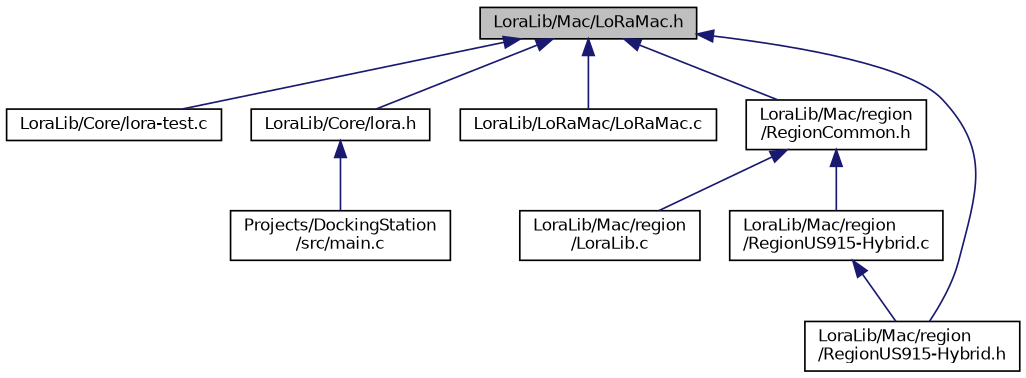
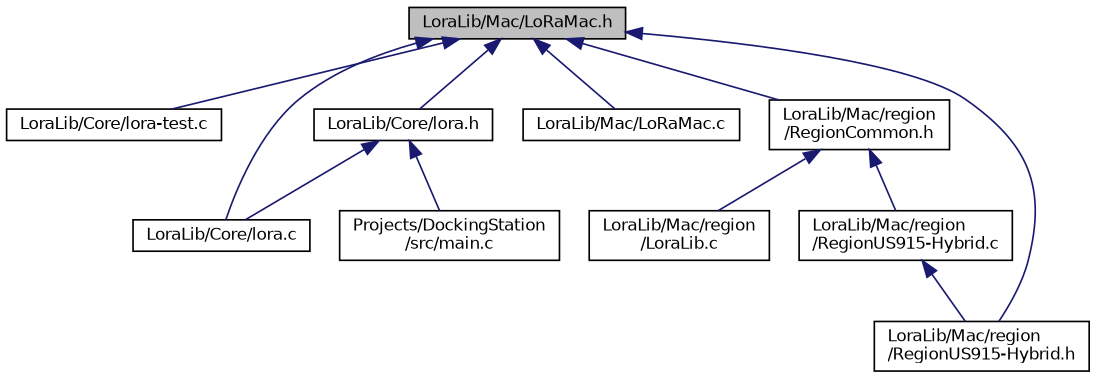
node "LoraLib/LoRaMac/LoRaMac.c": label "LoraLib/LoRaMac/LoRaMac.c" -> "LoraLib/Mac/LoRaMac.c"
node "LoraLib/Core/lora.c": added
